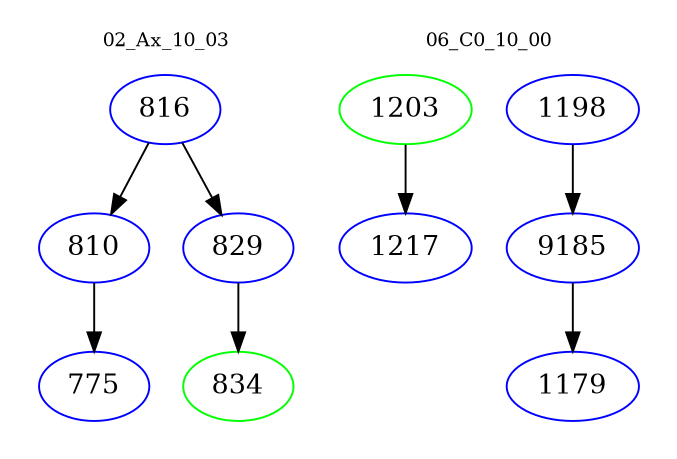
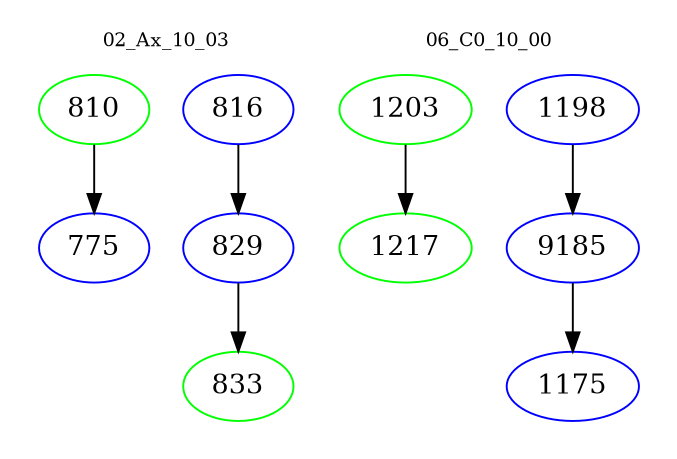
edge "816" -> "810": removed
node "810": color blue -> green
node "1217": color blue -> green
node "834": label "834" -> "833"
node "1179": label "1179" -> "1175"
